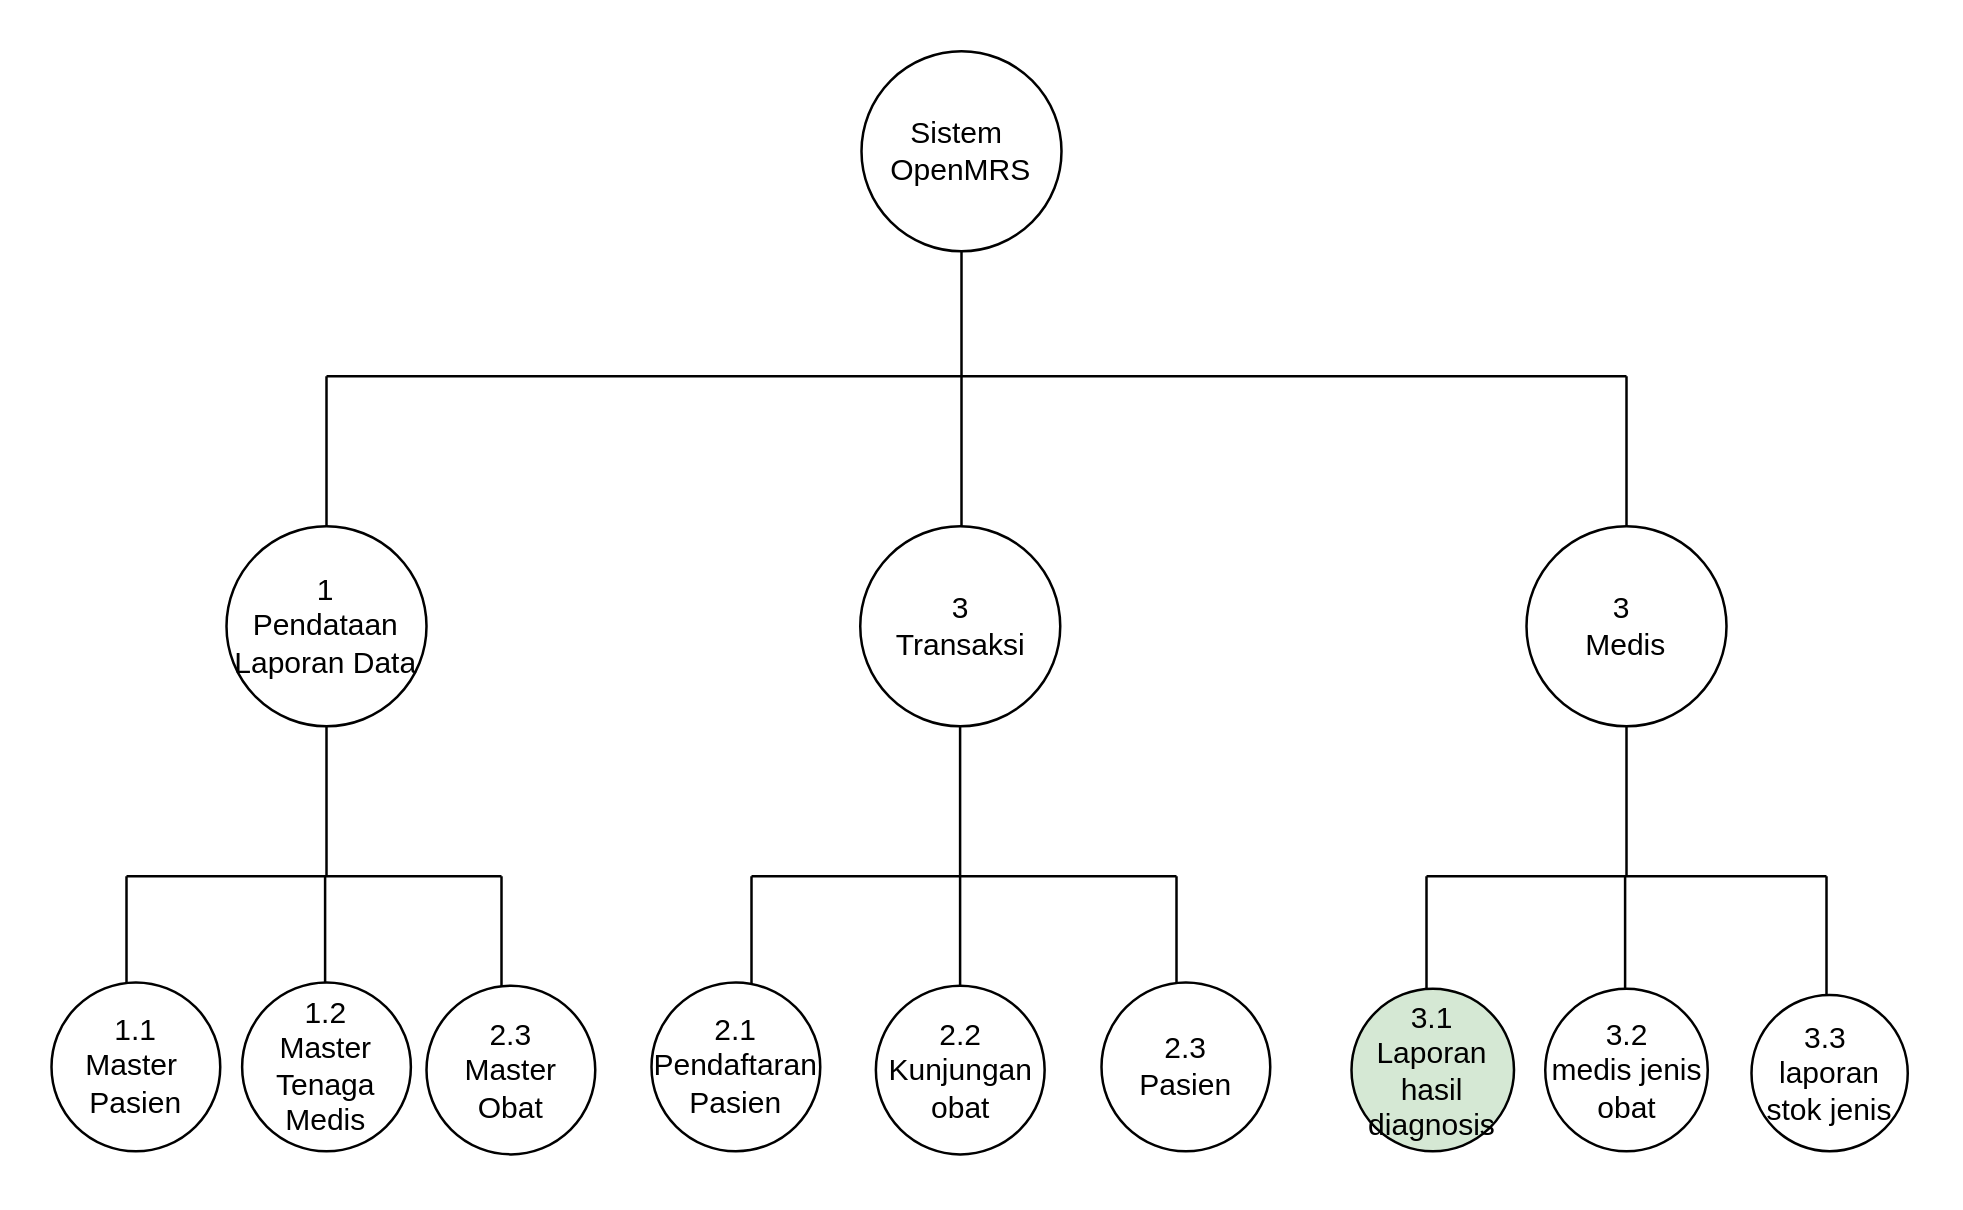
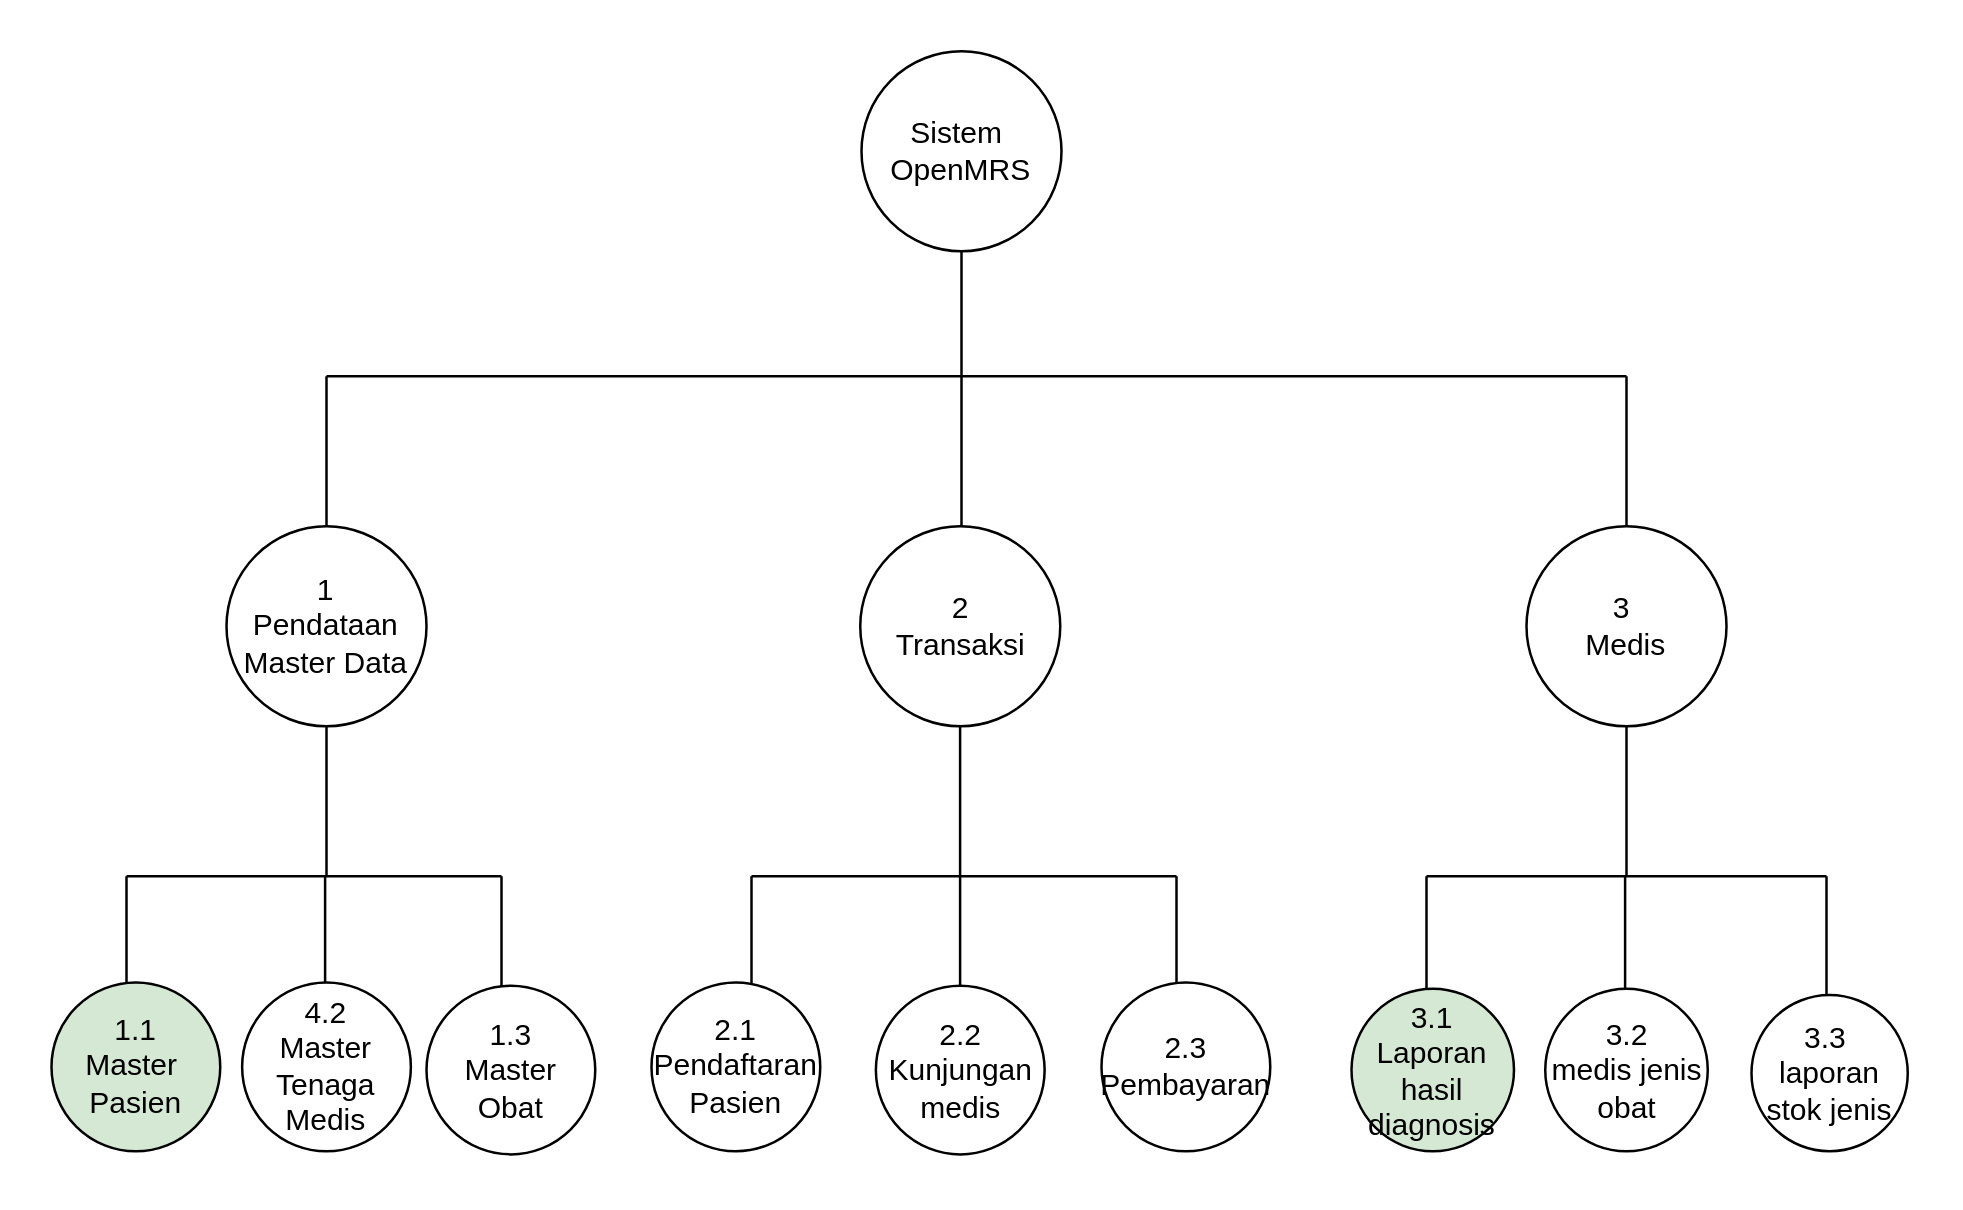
node "1 Pendataan Laporan Data": label "1 Pendataan Laporan Data" -> "1 Pendataan Master Data"
node "3 Transaksi": label "3 Transaksi" -> "2 Transaksi"
node "1.2 Master Tenaga Medis": label "1.2 Master Tenaga Medis" -> "4.2 Master Tenaga Medis"
node "2.3 Pasien": label "2.3 Pasien" -> "2.3 Pembayaran"
node "1.1 Master Pasien": fillcolor #ffffff -> #d5e8d4
node "2.3 Master Obat": label "2.3 Master Obat" -> "1.3 Master Obat"
node "2.2 Kunjungan obat": label "2.2 Kunjungan obat" -> "2.2 Kunjungan medis"
